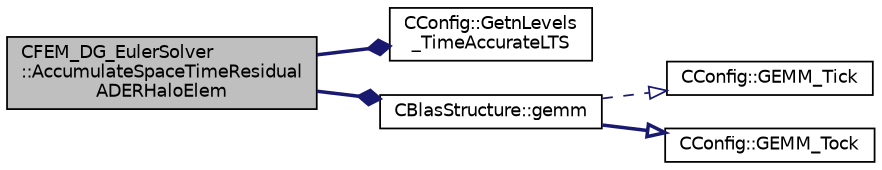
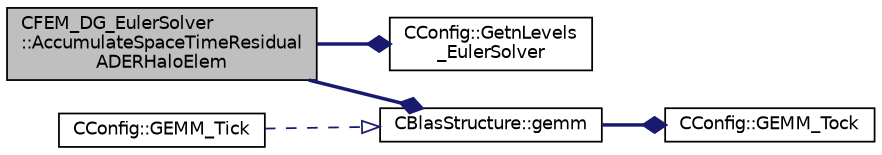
node "CConfig::GetnLevels _TimeAccurateLTS": label "CConfig::GetnLevels _TimeAccurateLTS" -> "CConfig::GetnLevels _EulerSolver"
edge "CBlasStructure::gemm" -> "CConfig::GEMM_Tick": reversed
edge "CBlasStructure::gemm" -> "CConfig::GEMM_Tock": arrowhead onormal -> diamond
